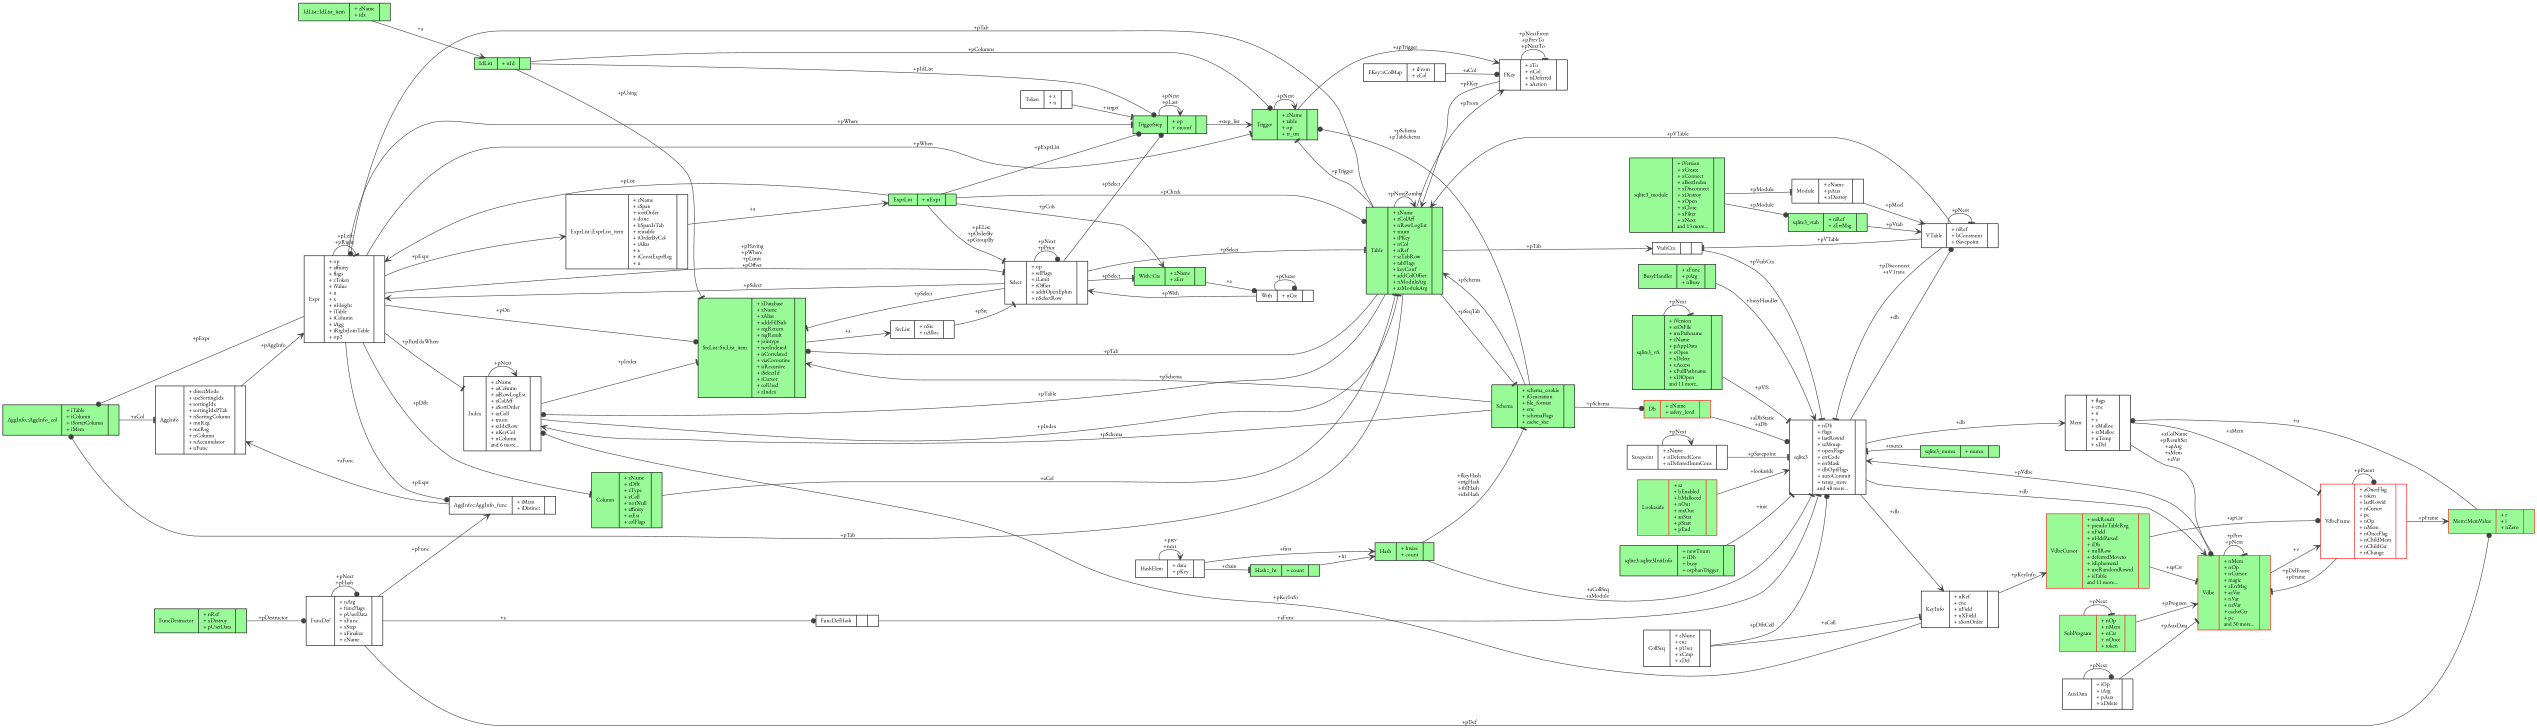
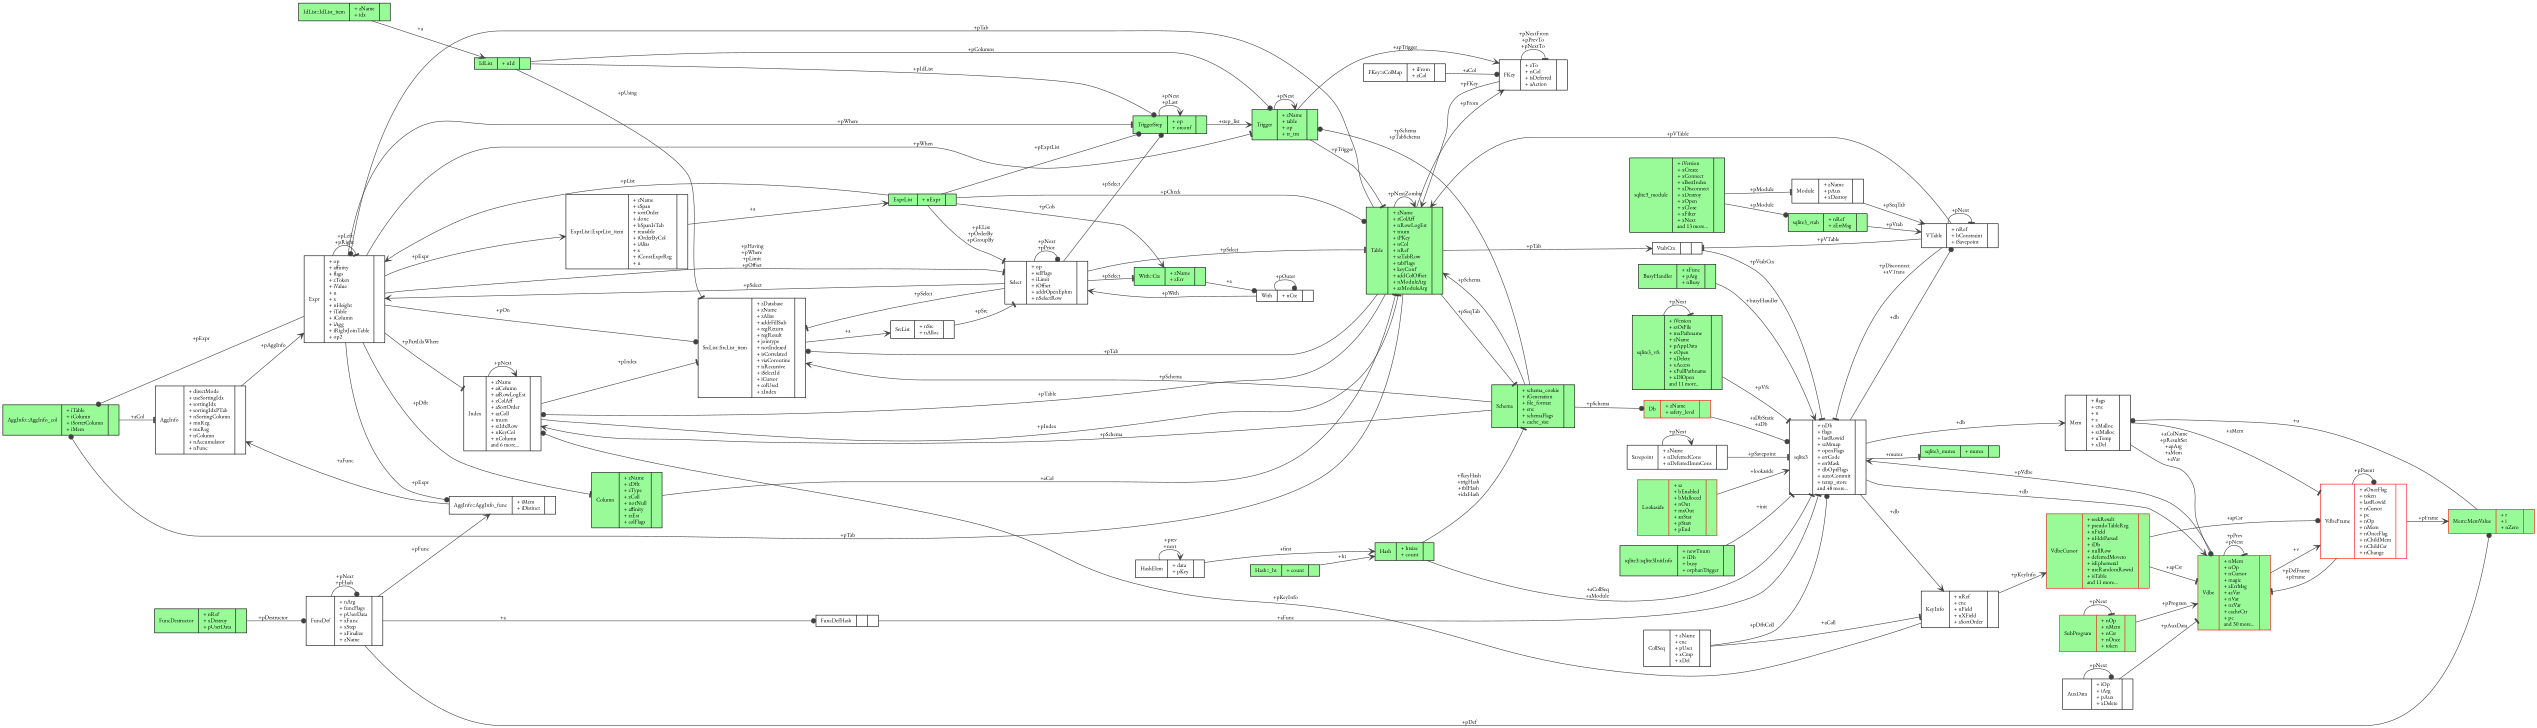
node "Token": removed
edge "Table" -> "Trigger": reversed
edge "Module" -> "VTable": label " +pMod" -> " +pSeqTab"
node "SrcList::SrcList_item": fillcolor palegreen -> white
edge "sqlite3_mutex" -> "sqlite3": reversed
edge "HashElem" -> "Hash::_ht": removed, label "+chain"
